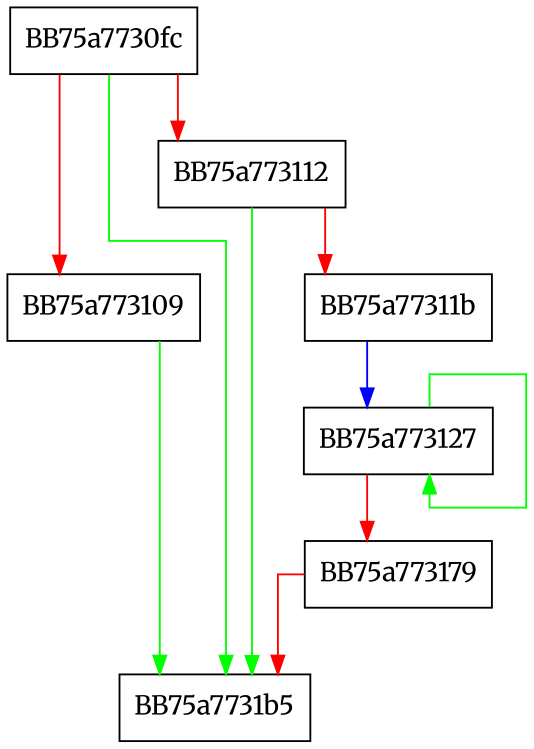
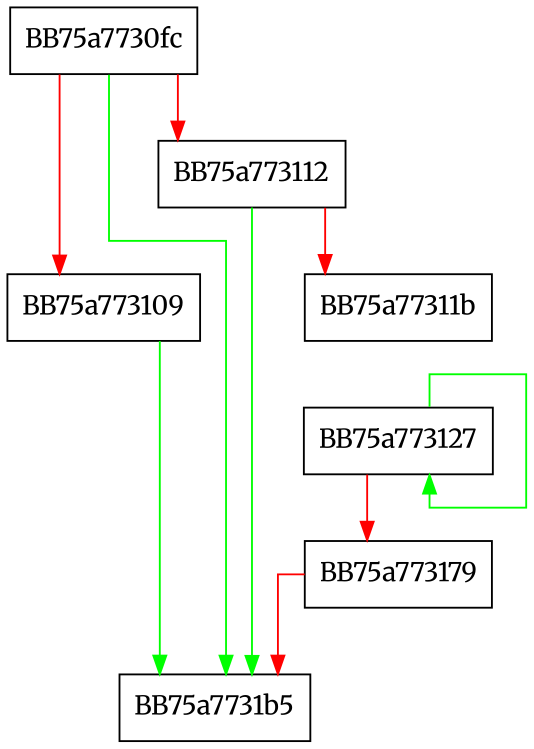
edge "BB75a77311b" -> "BB75a773127": removed
